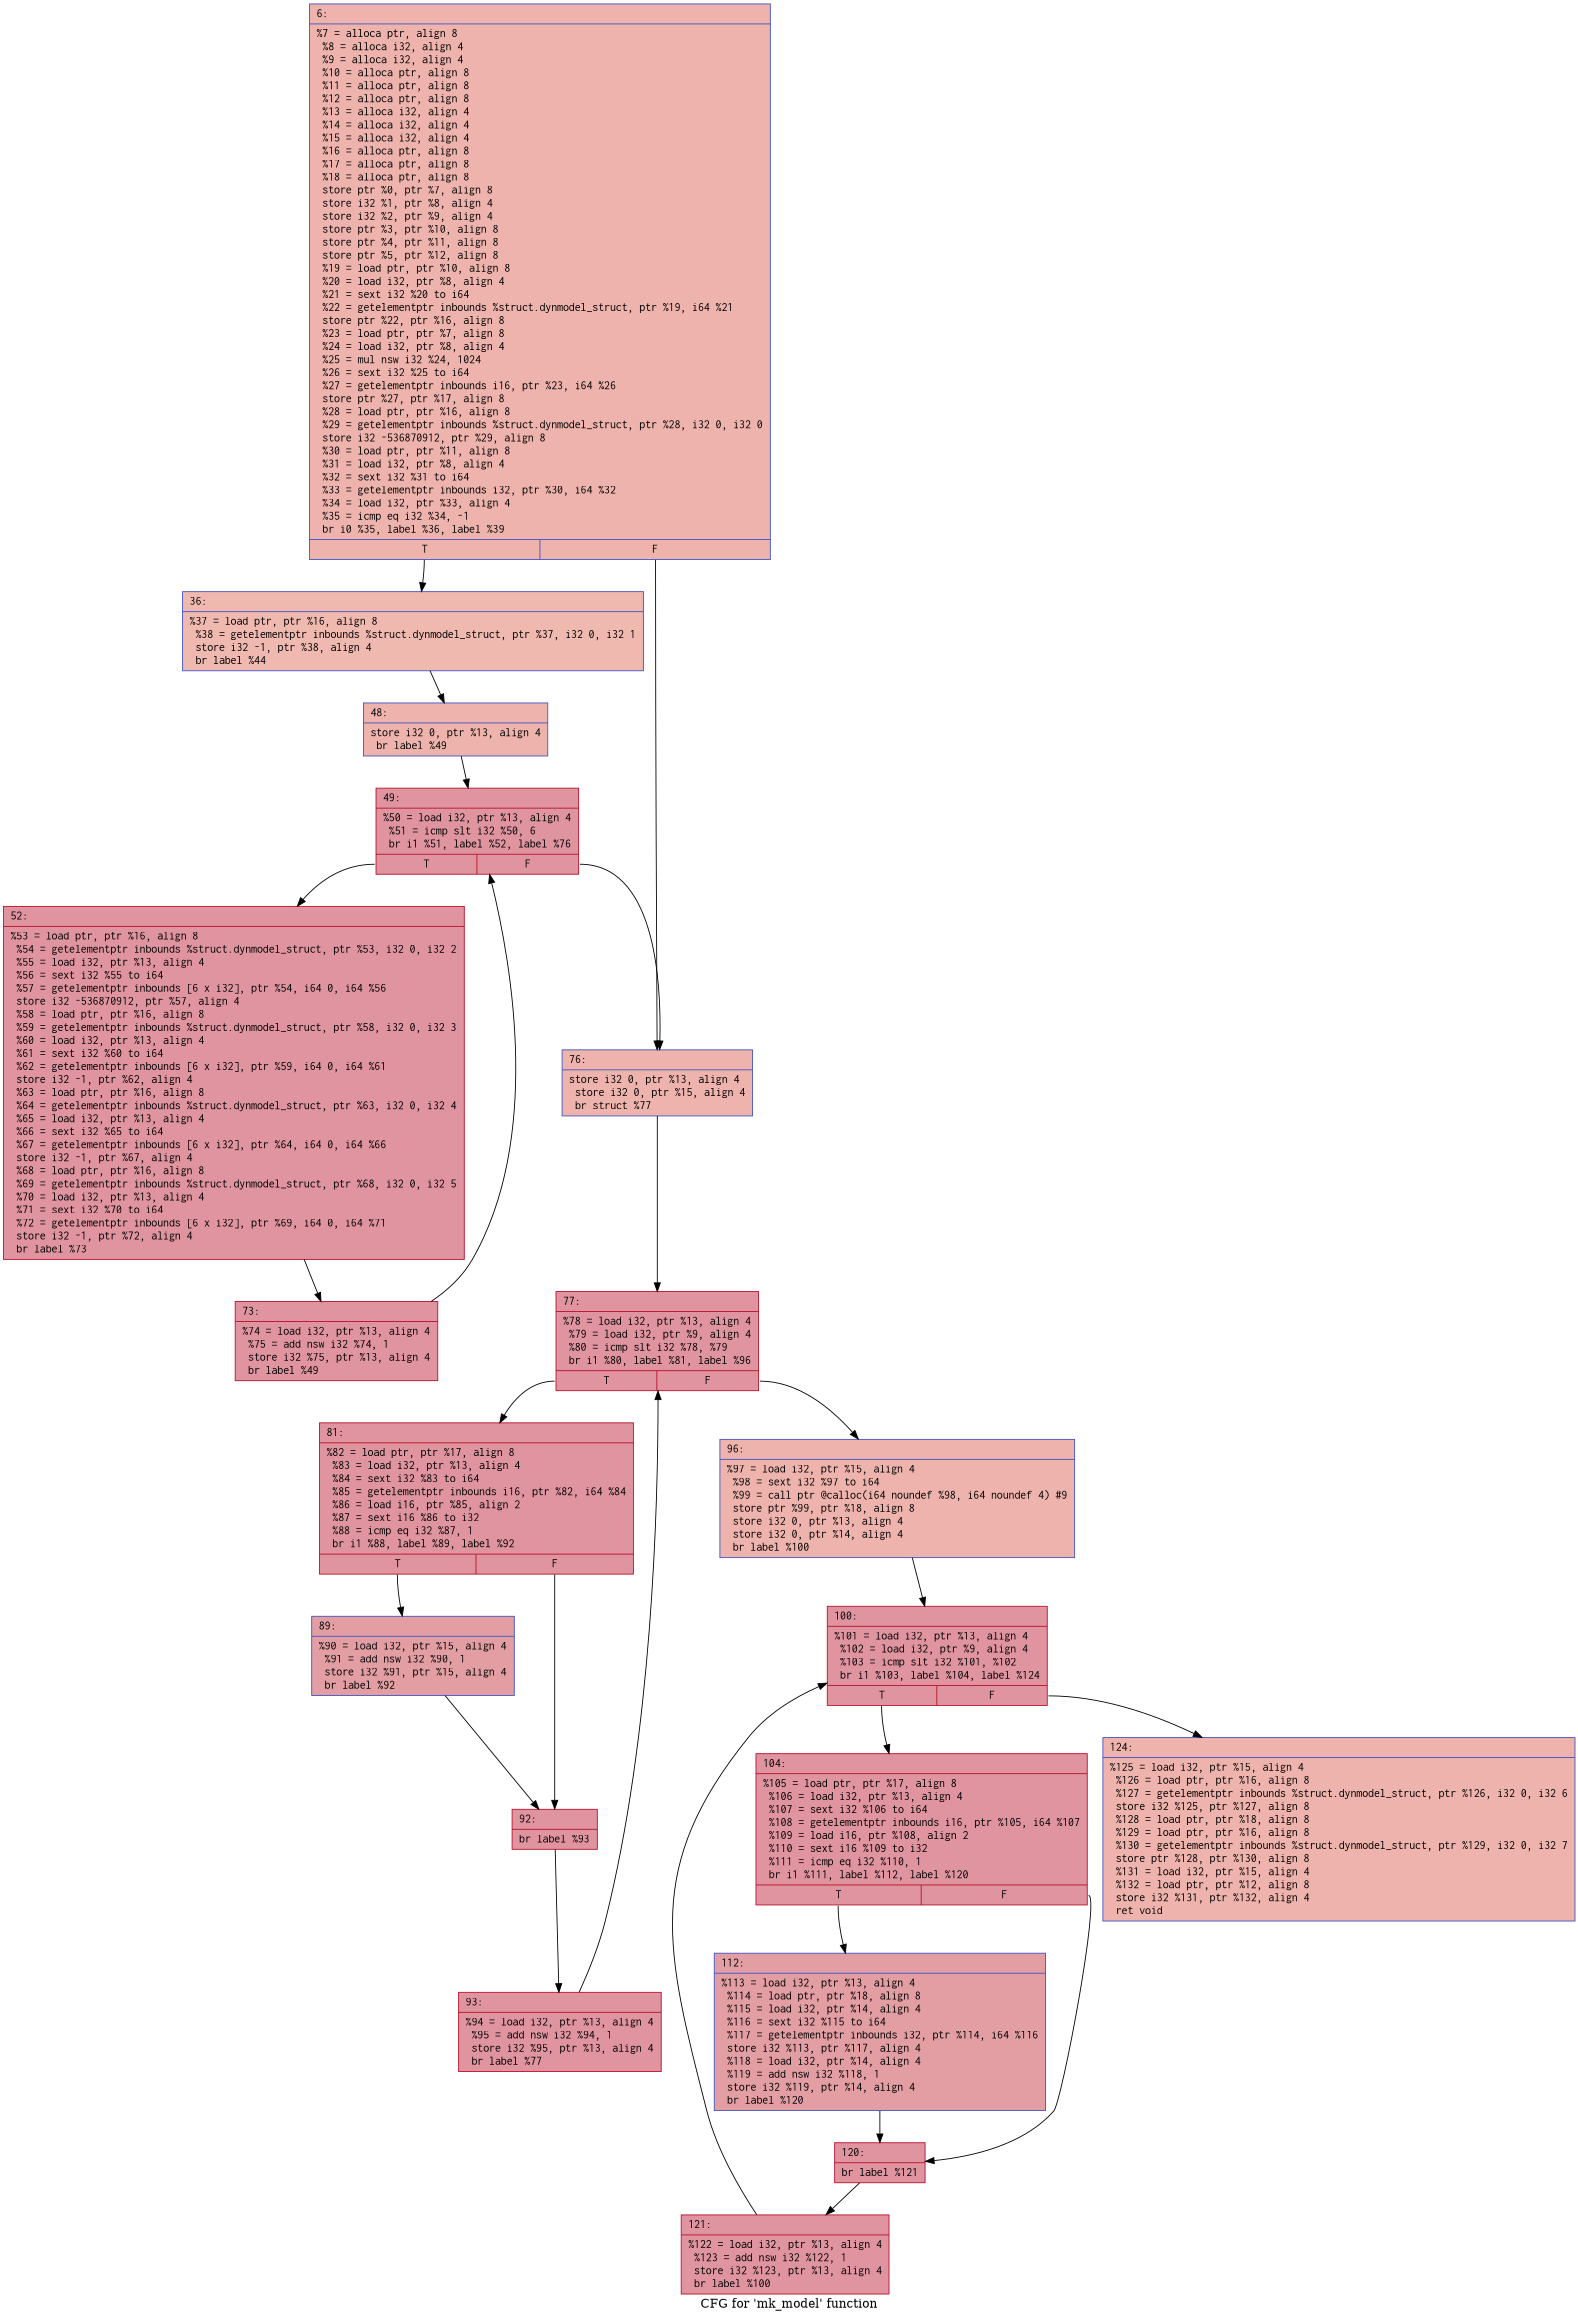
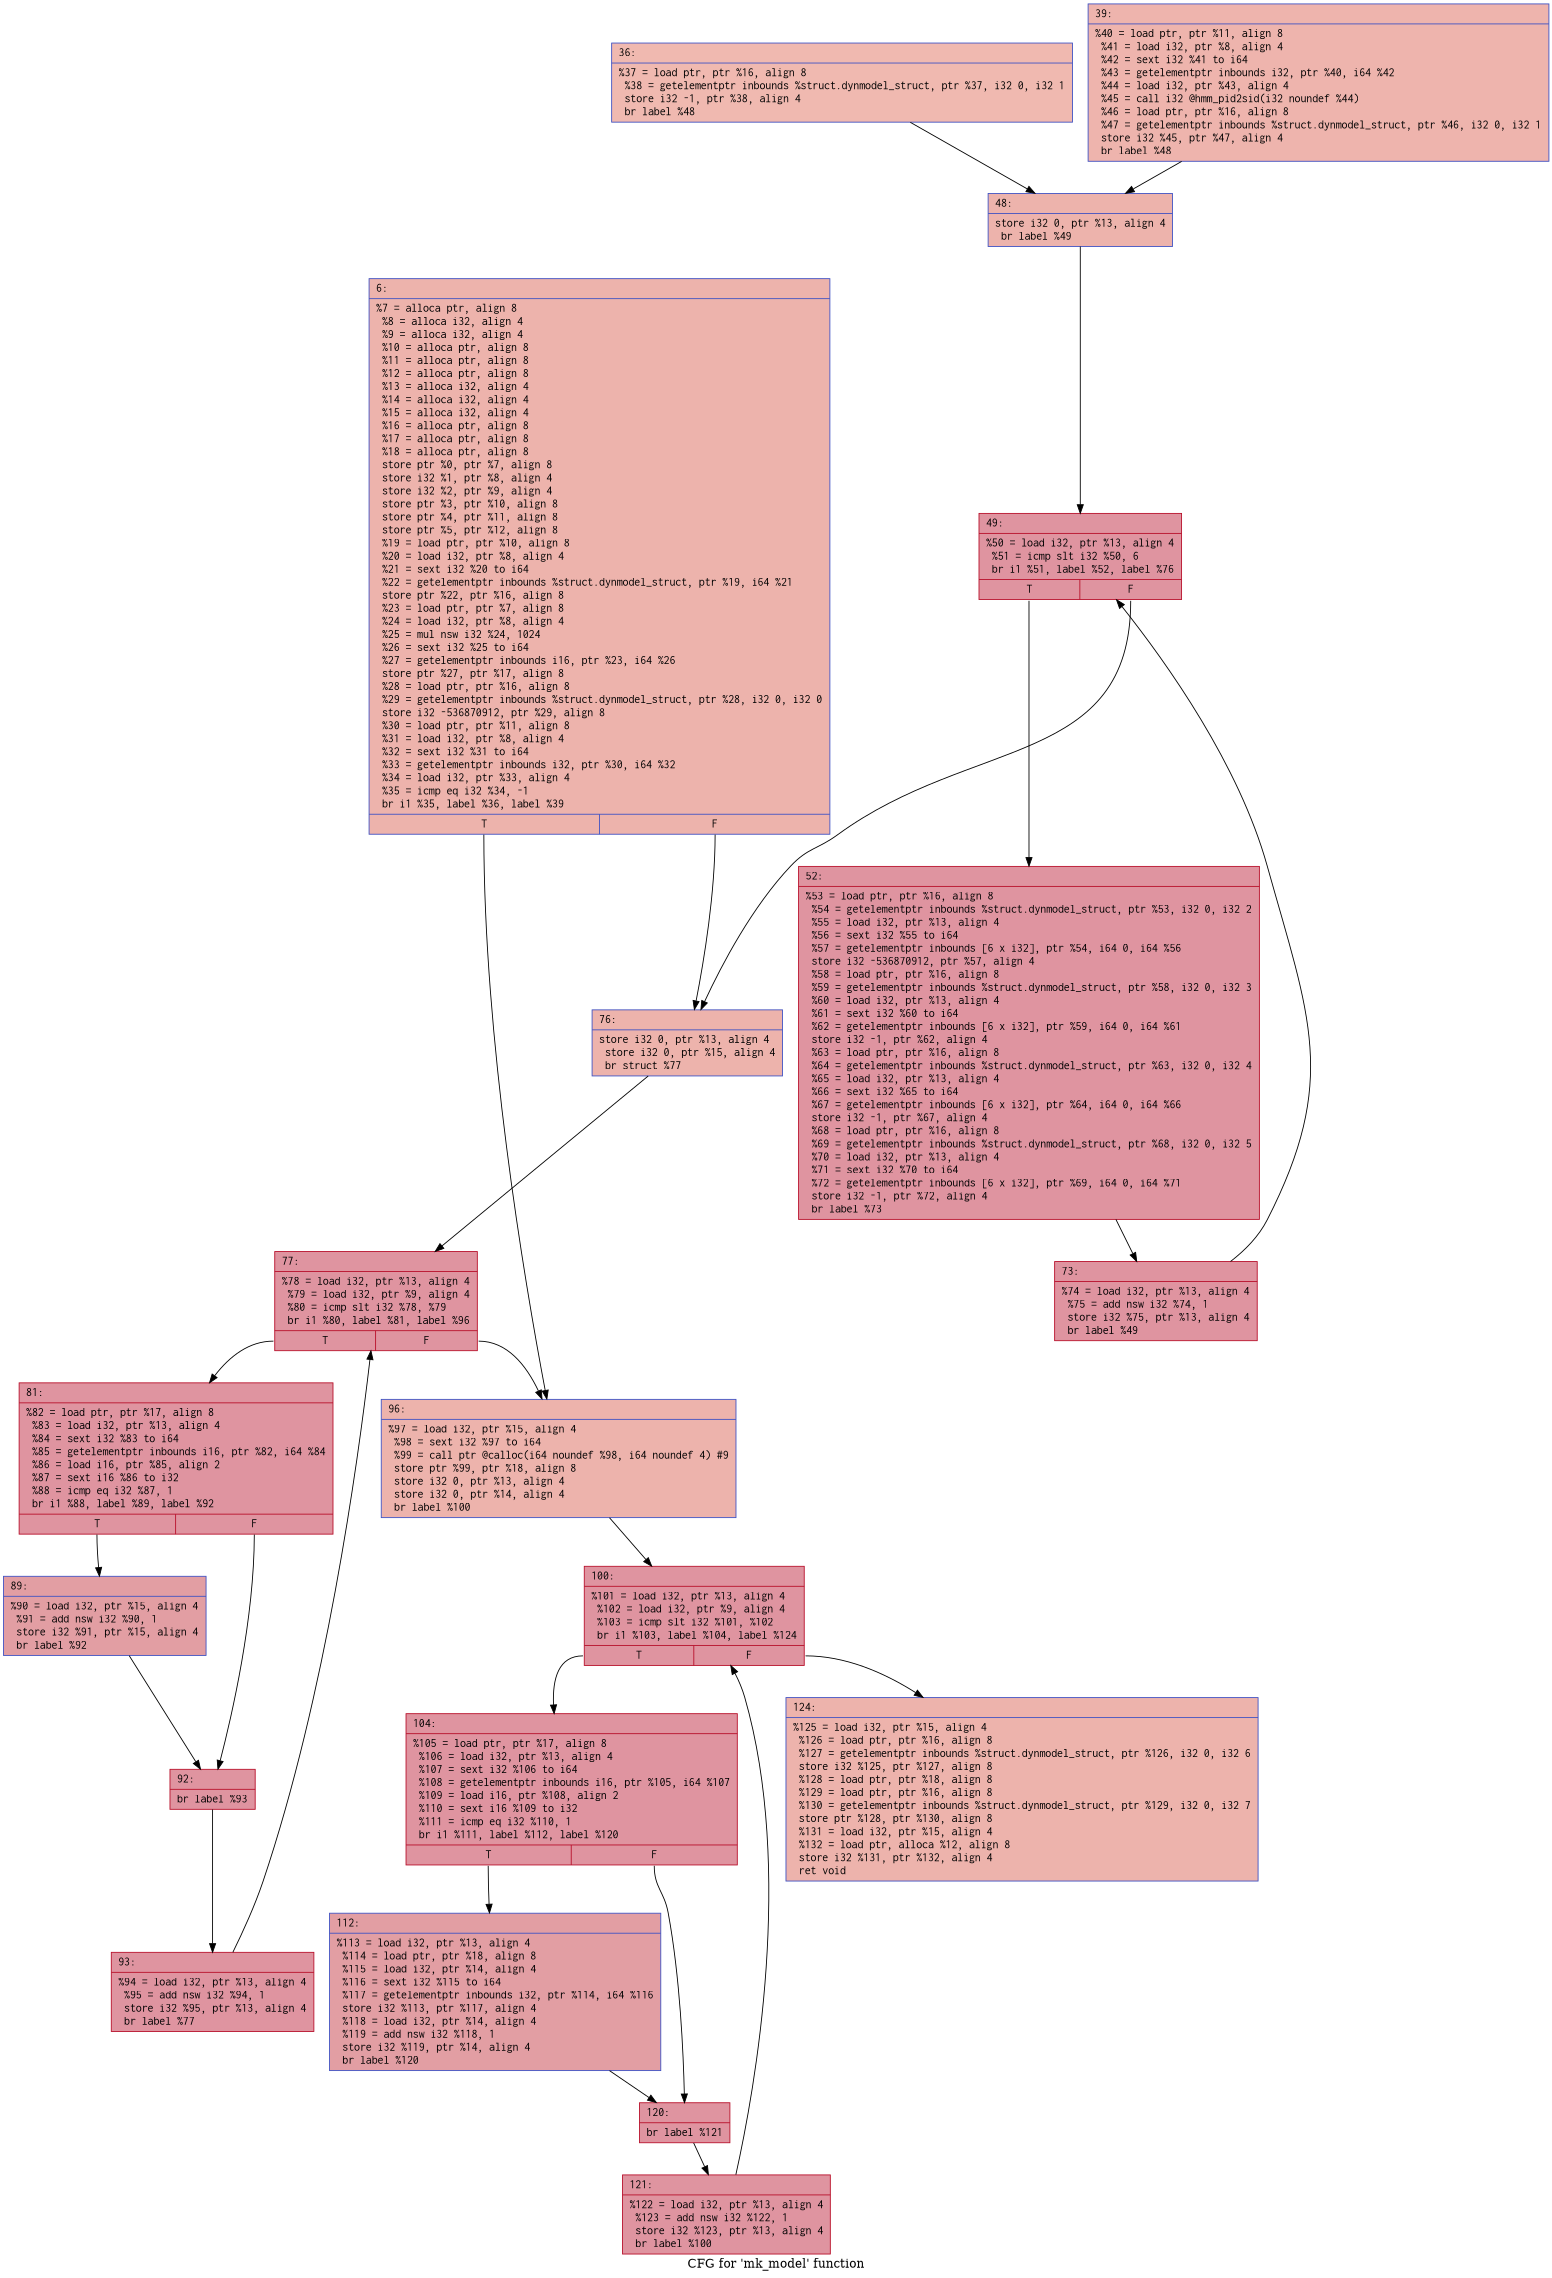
node "39:": added
node "6:": text "br i0 %35, label %36, label %39" -> "br i1 %35, label %36, label %39"
edge "6:" -> "36:": now "6:" -> "96:"
node "36:": text "br label %44" -> "br label %48"
node "124:": text "%132 = load ptr, ptr %12, align 8" -> "%132 = load ptr, alloca %12, align 8"
